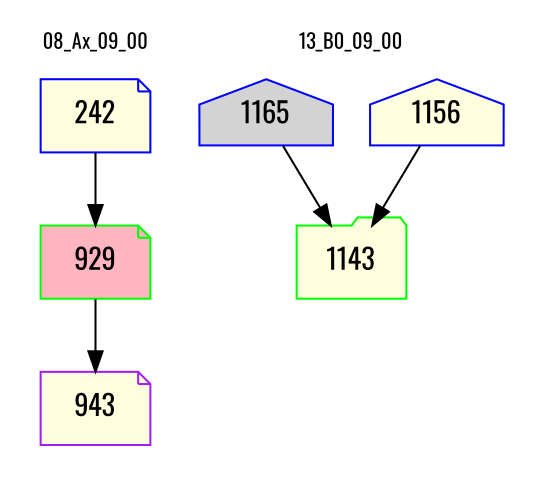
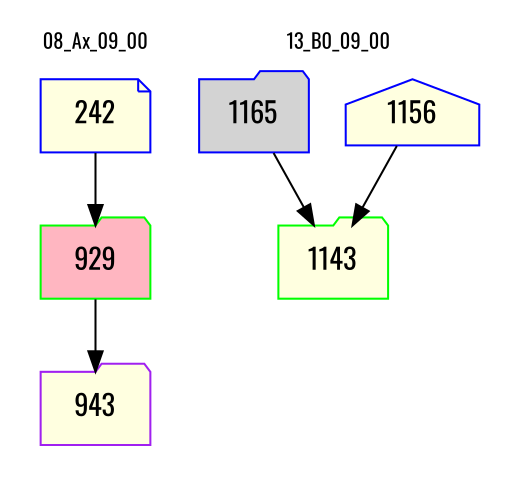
node "1165": shape house -> folder
node "929": shape note -> folder
node "943": shape note -> folder
